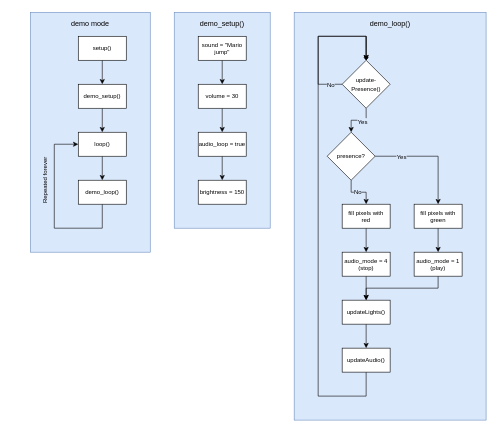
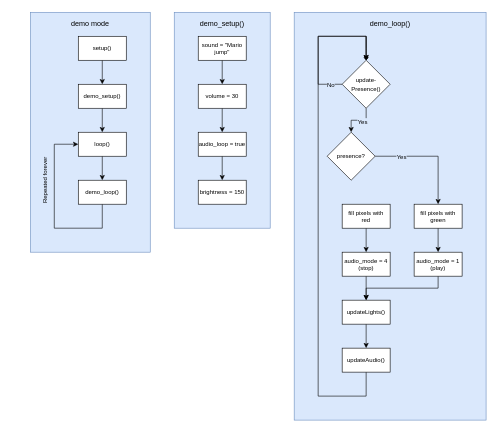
edge "presence?" -> "fill pixels with red": removed, label "No"
